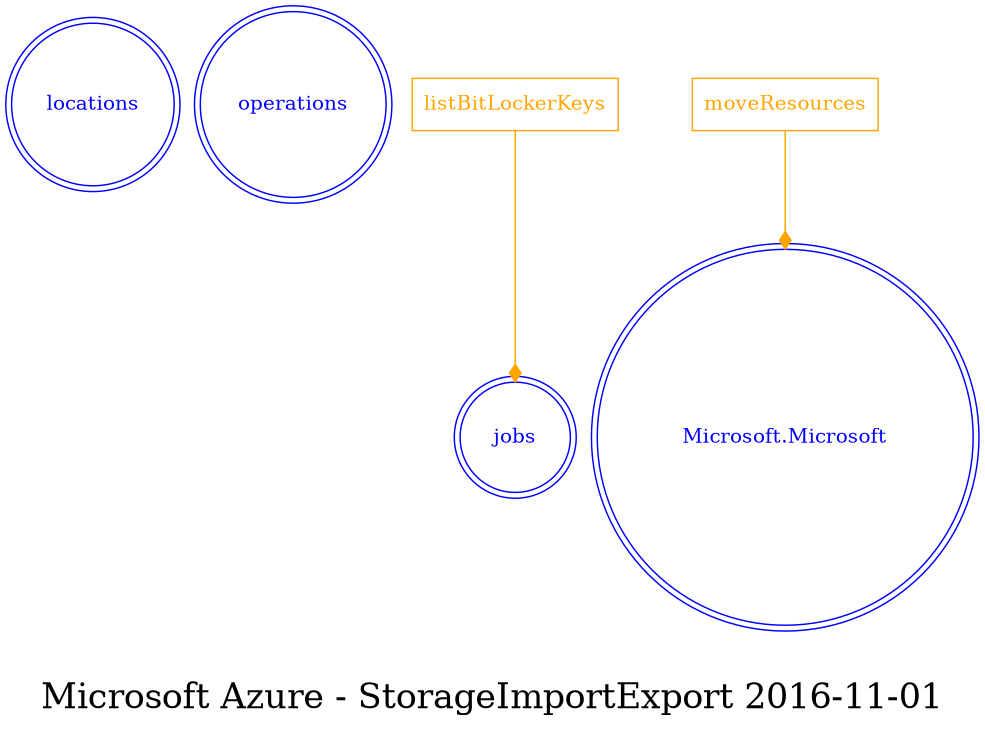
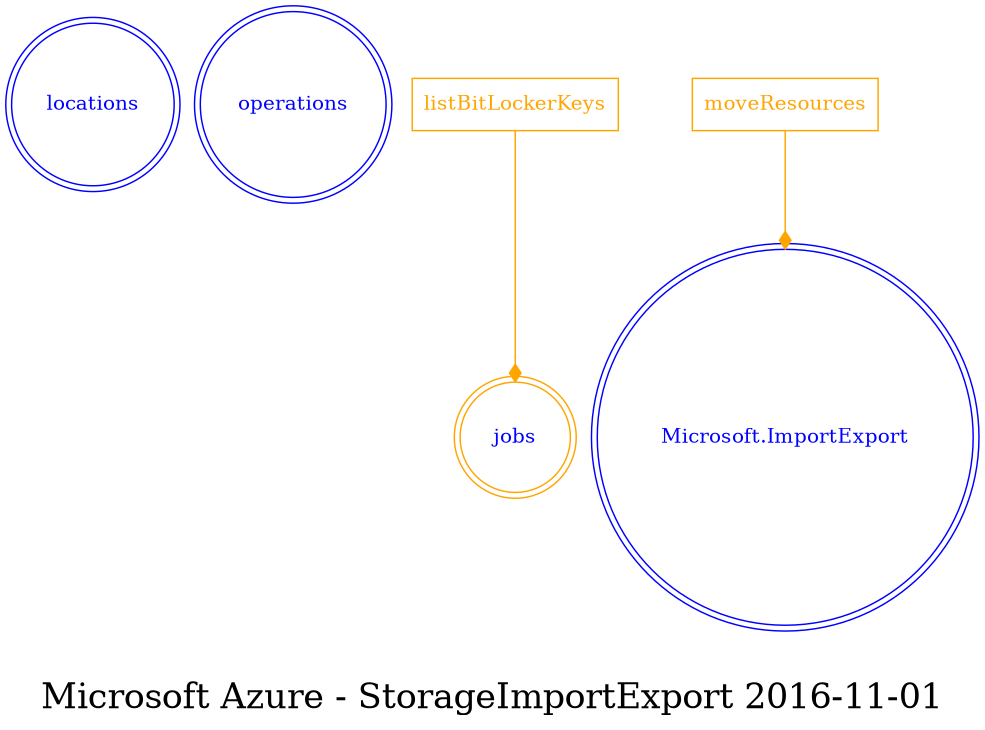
node "jobs": color blue -> orange
node "Microsoft.Microsoft": label "Microsoft.Microsoft" -> "Microsoft.ImportExport"
